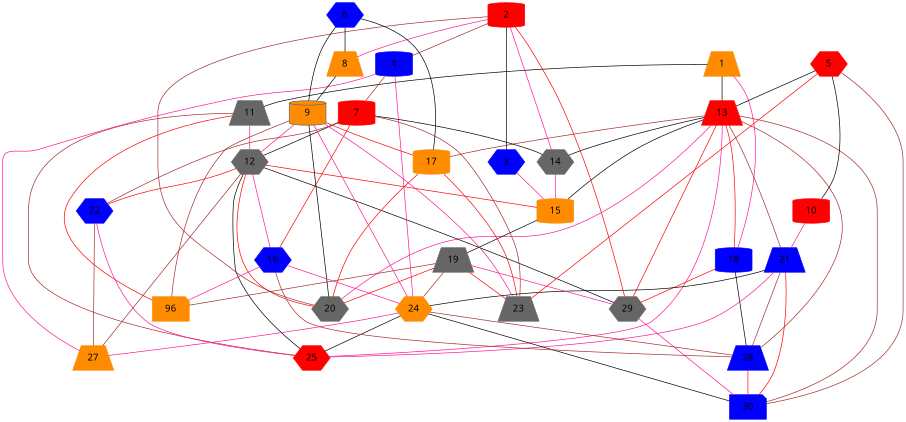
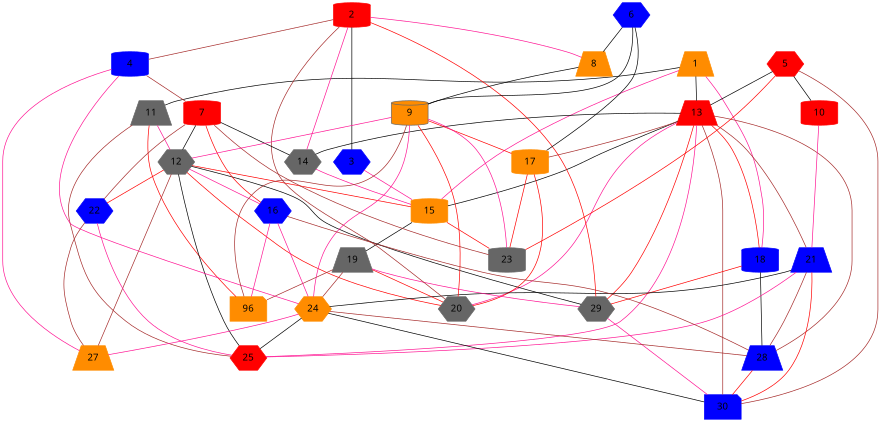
edge "1" -- "15": added
edge "9" -- "20": color black -> red
edge "19" -- "23": now "15" -- "23"
node "23": shape trapezium -> cylinder
